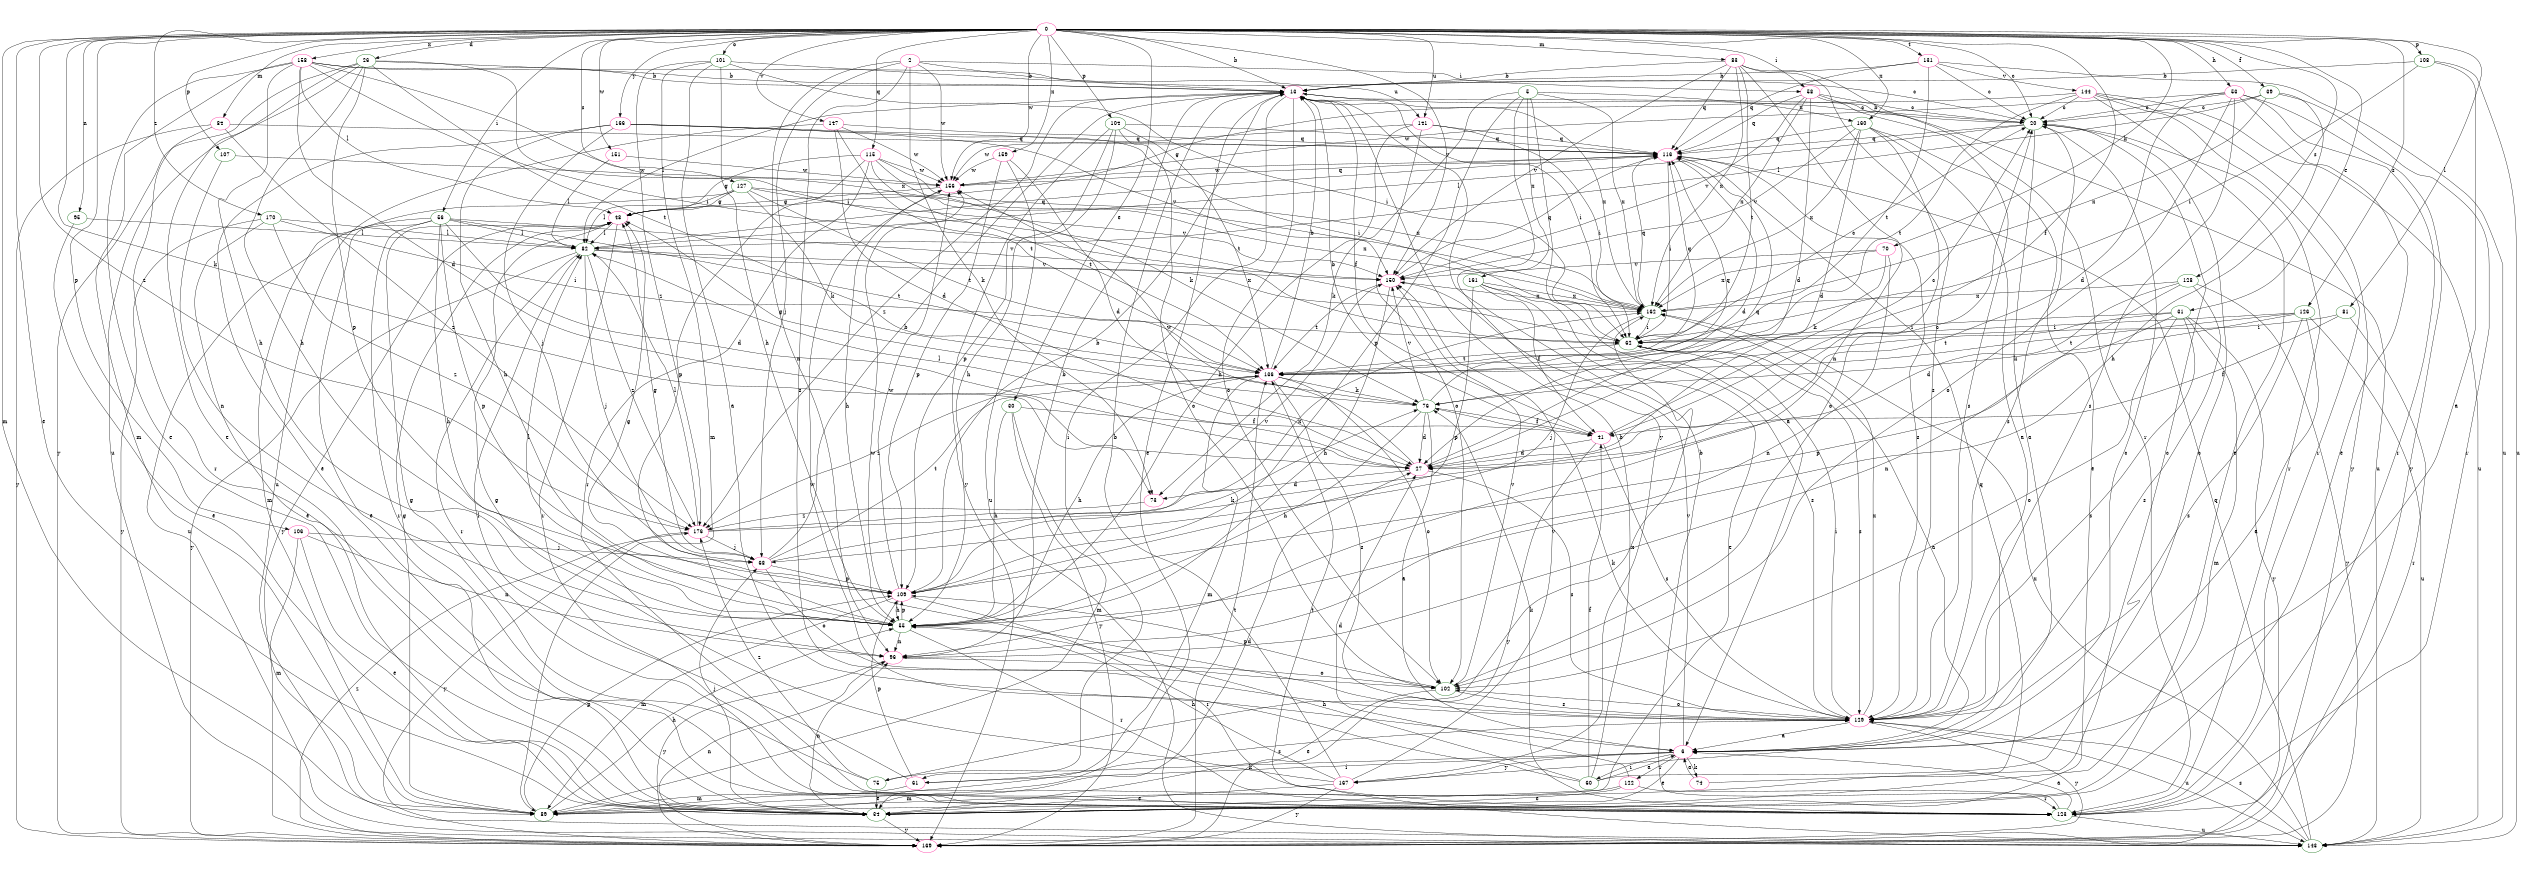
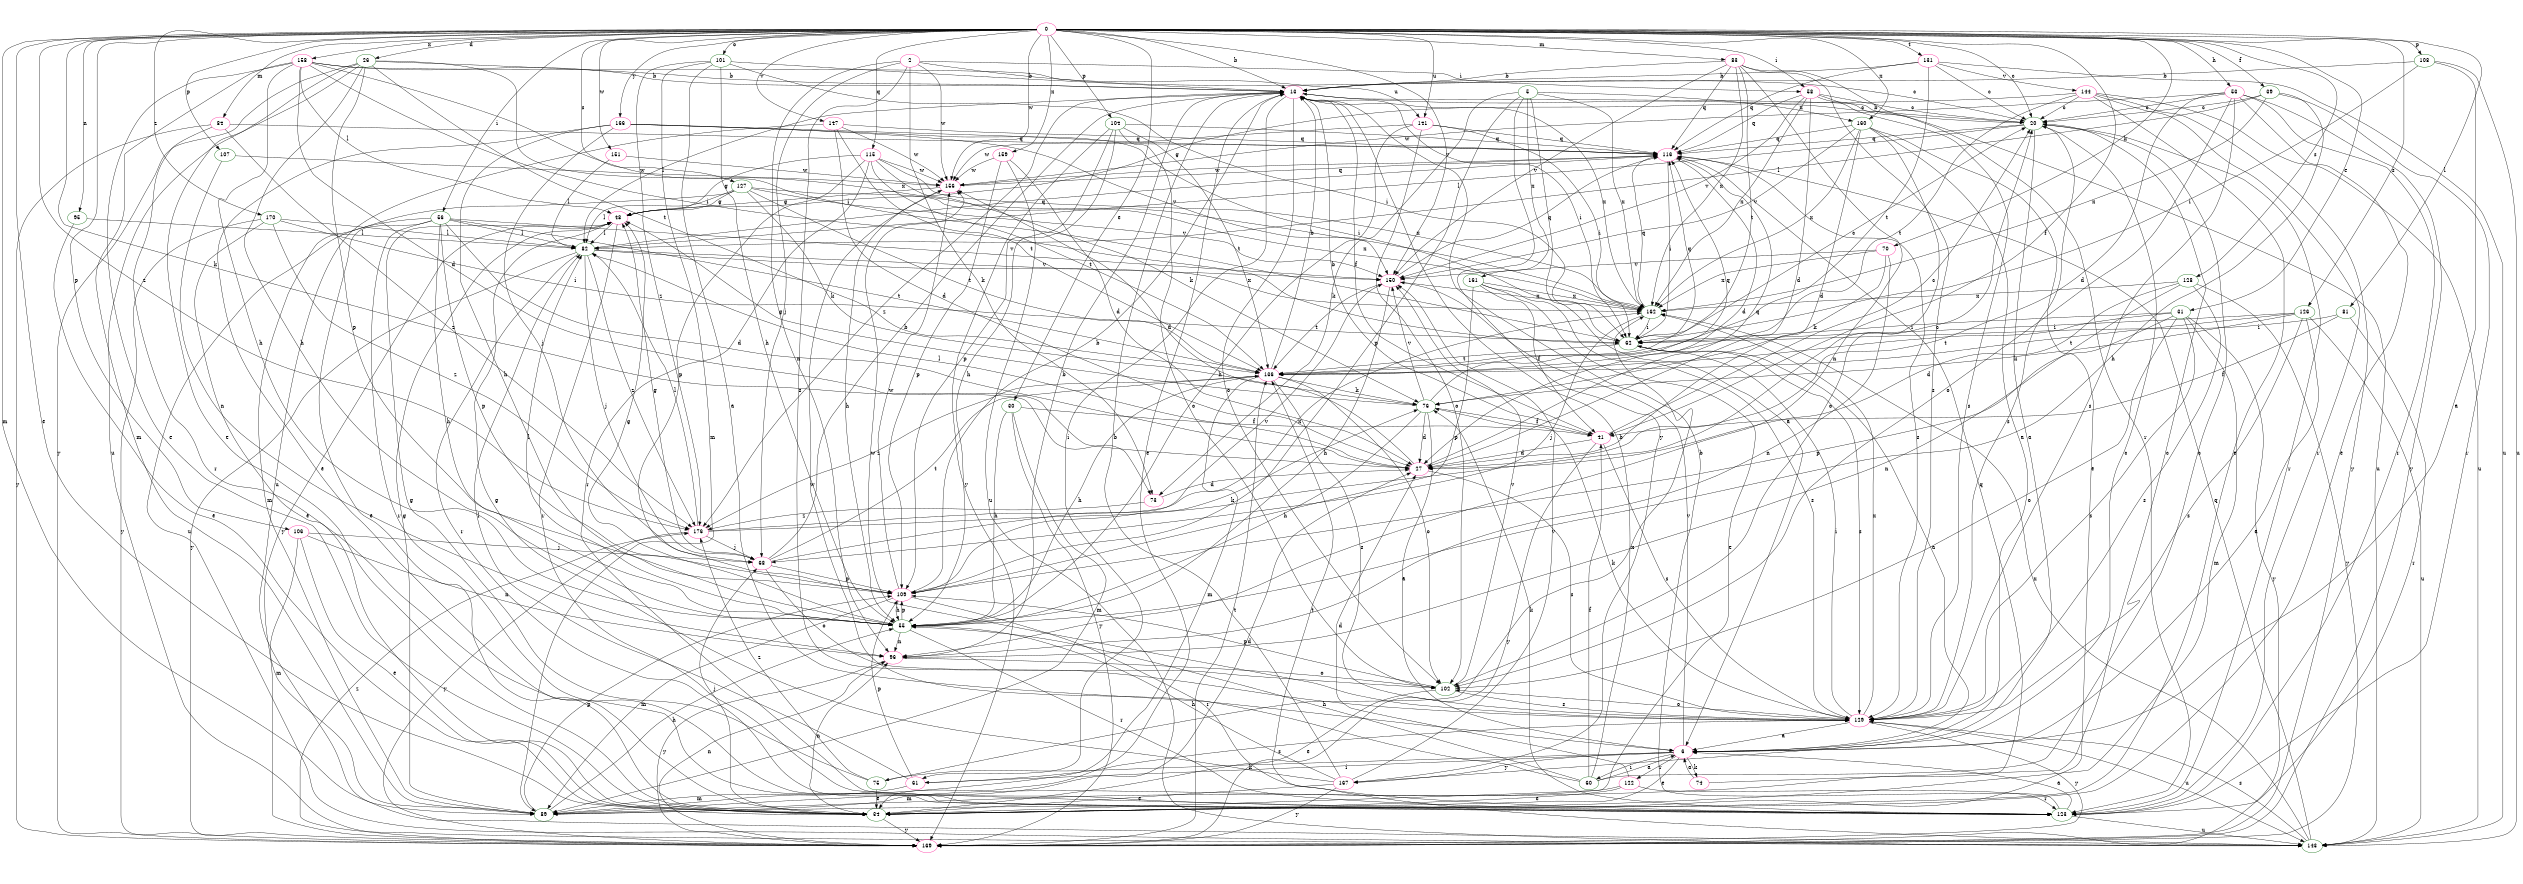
edge "27" -> "156": label "w" -> "d"
edge "27" -> "73": reversed
